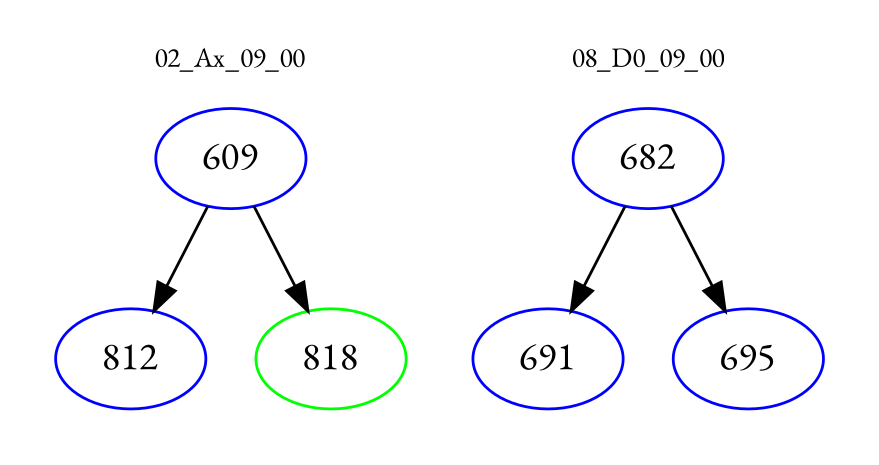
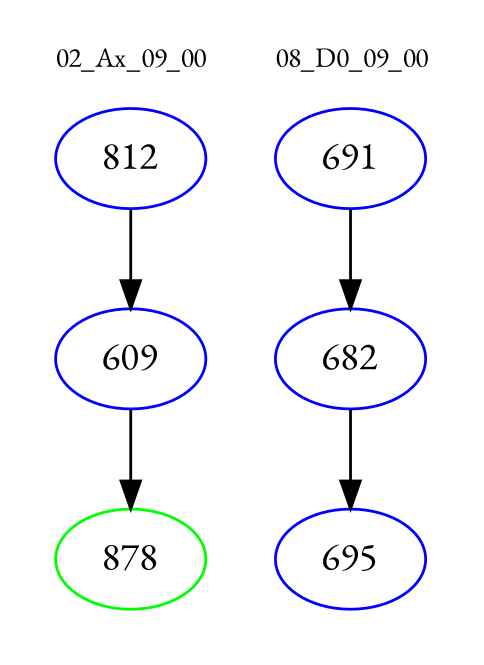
edge "609" -> "812": reversed
edge "682" -> "691": reversed
node "818": label "818" -> "878"
